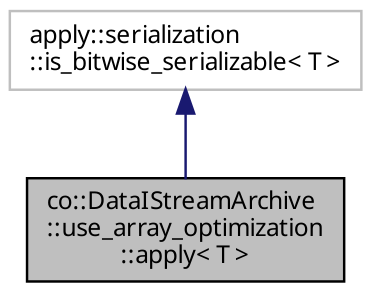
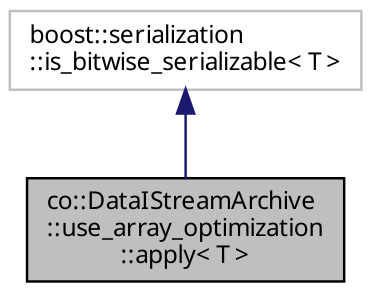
node "apply::serialization ::is_bitwise_serializable< T >": label "apply::serialization ::is_bitwise_serializable< T >" -> "boost::serialization ::is_bitwise_serializable< T >"
